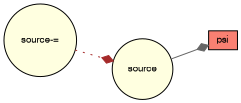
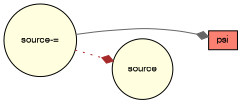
edge "source" -> "psi": now "source-=" -> "psi"
